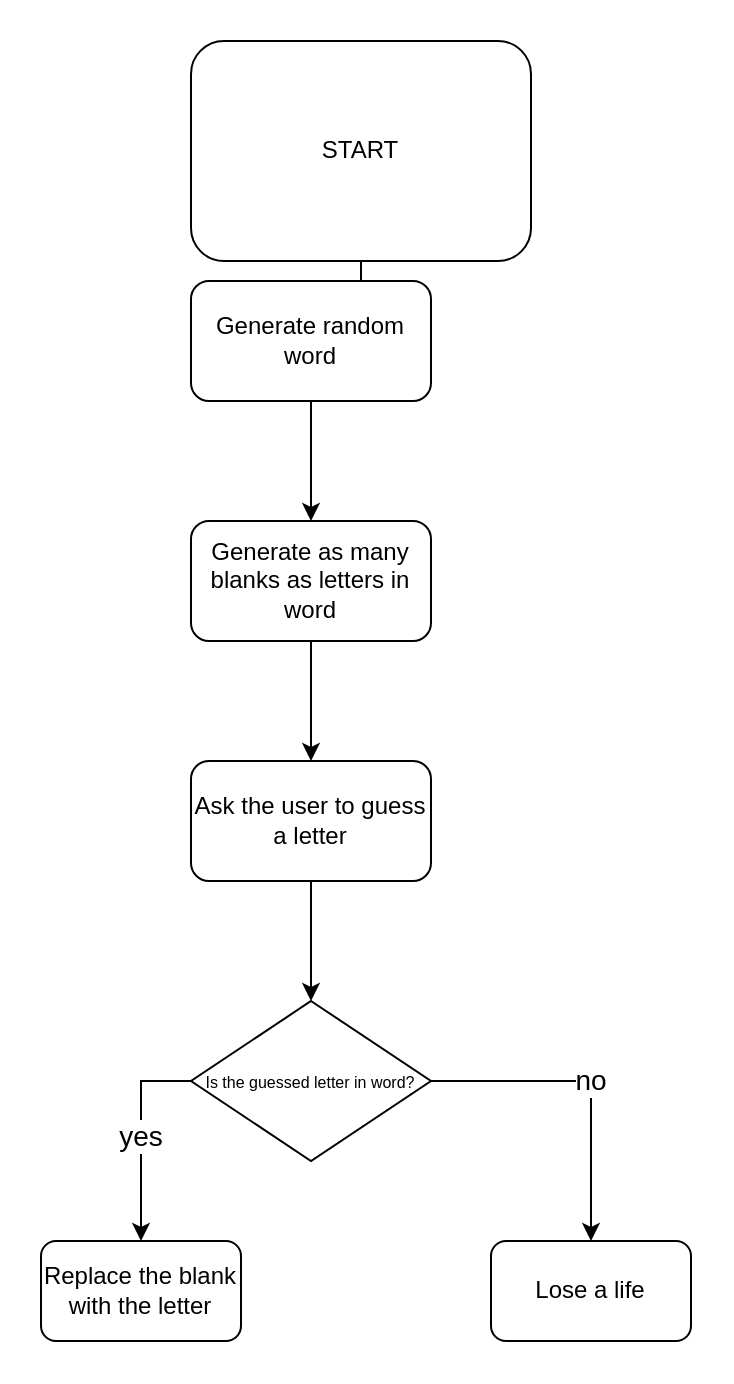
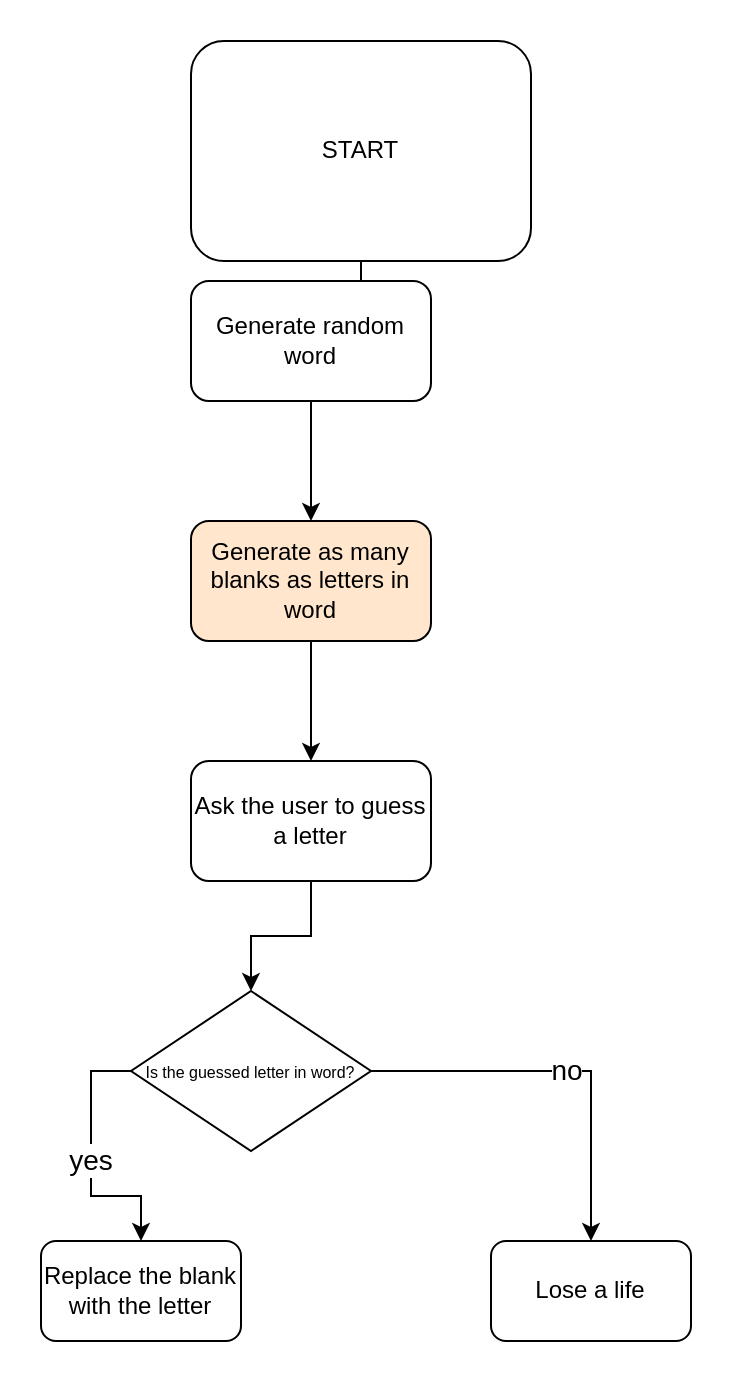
node "Generate as many blanks as letters in word": fillcolor #ffffff -> #ffe6cc
node "Is the guessed letter in word?": moved (311, 1081) -> (251, 1071)
